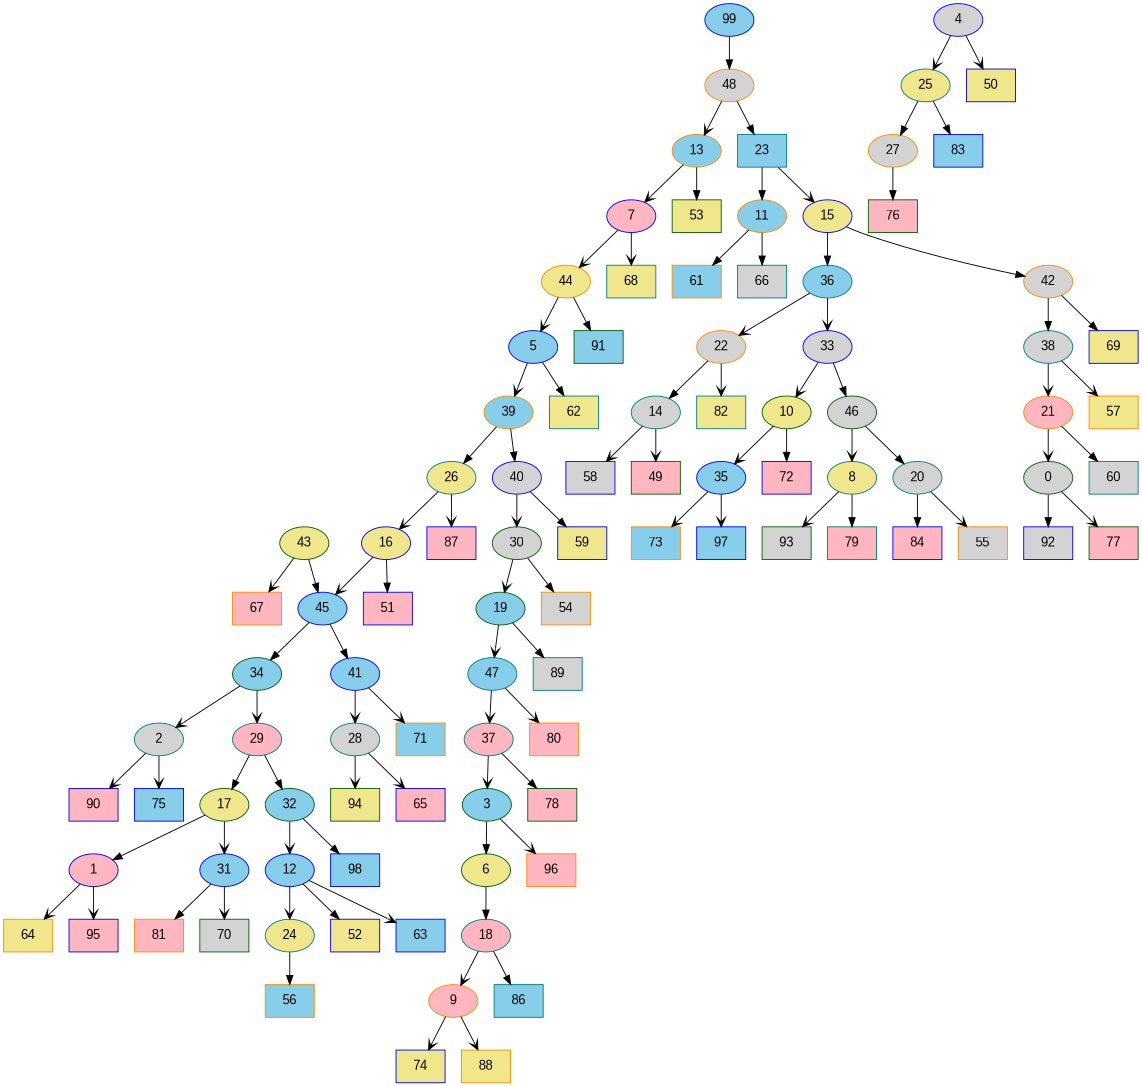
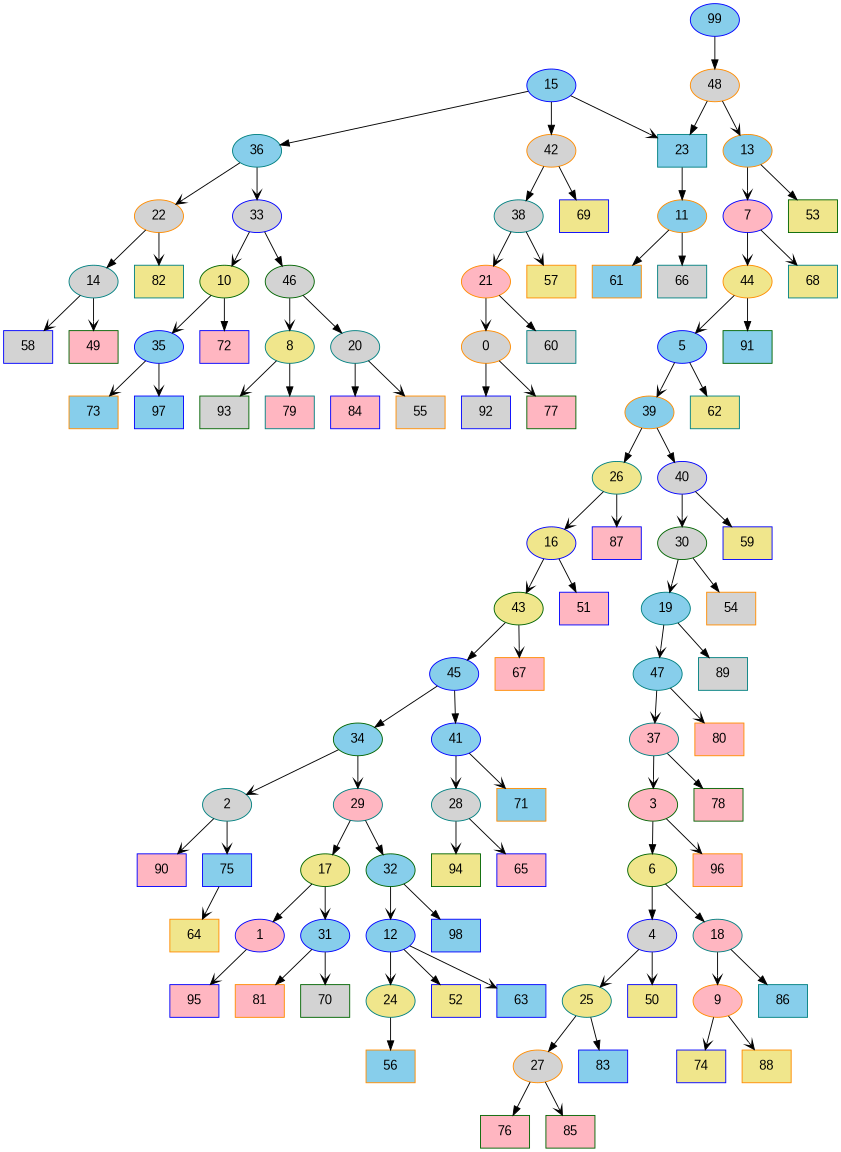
edge "23" -> "15": reversed
node "15": fillcolor khaki -> skyblue
node "0": color darkgreen -> darkorange
edge "16" -> "45": now "16" -> "43"
node "19": color darkgreen -> teal
node "3": fillcolor skyblue -> lightpink
edge "1" -> "64": now "75" -> "64"
edge "6" -> "4": added
node "85": added
